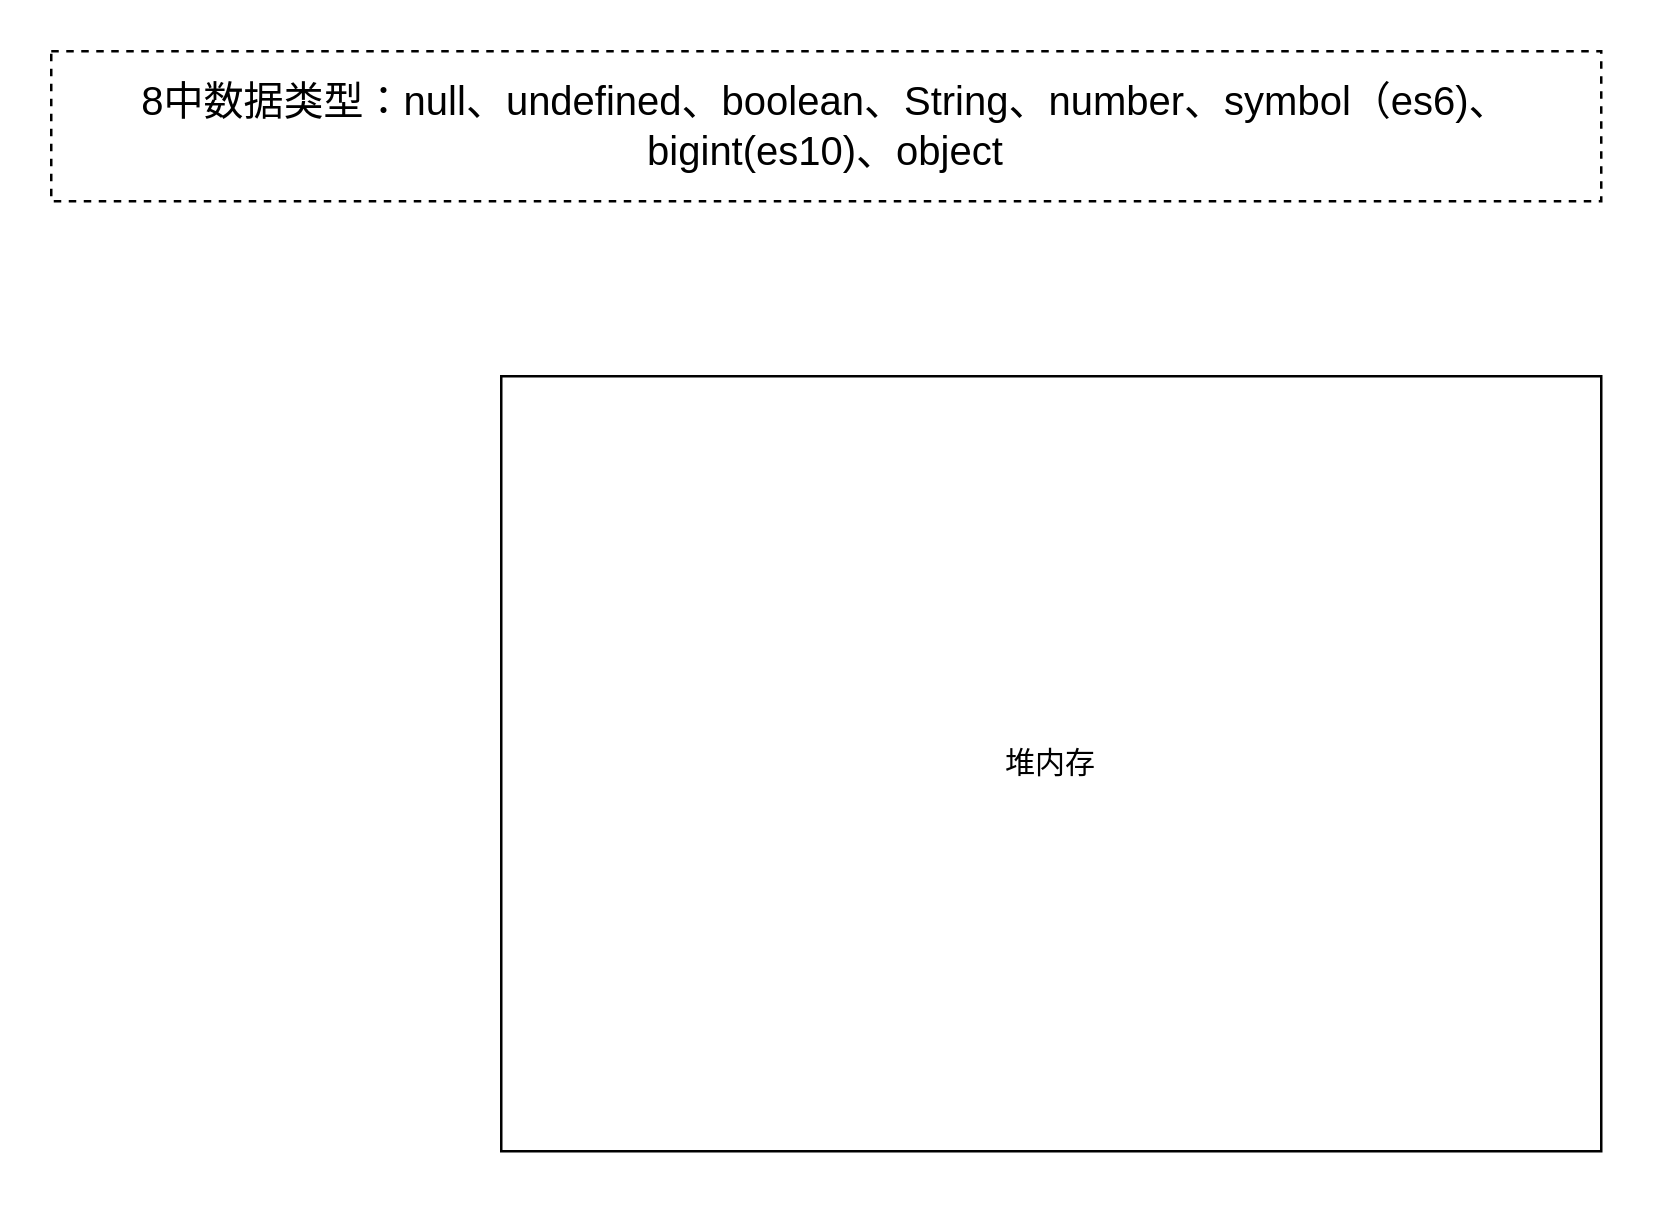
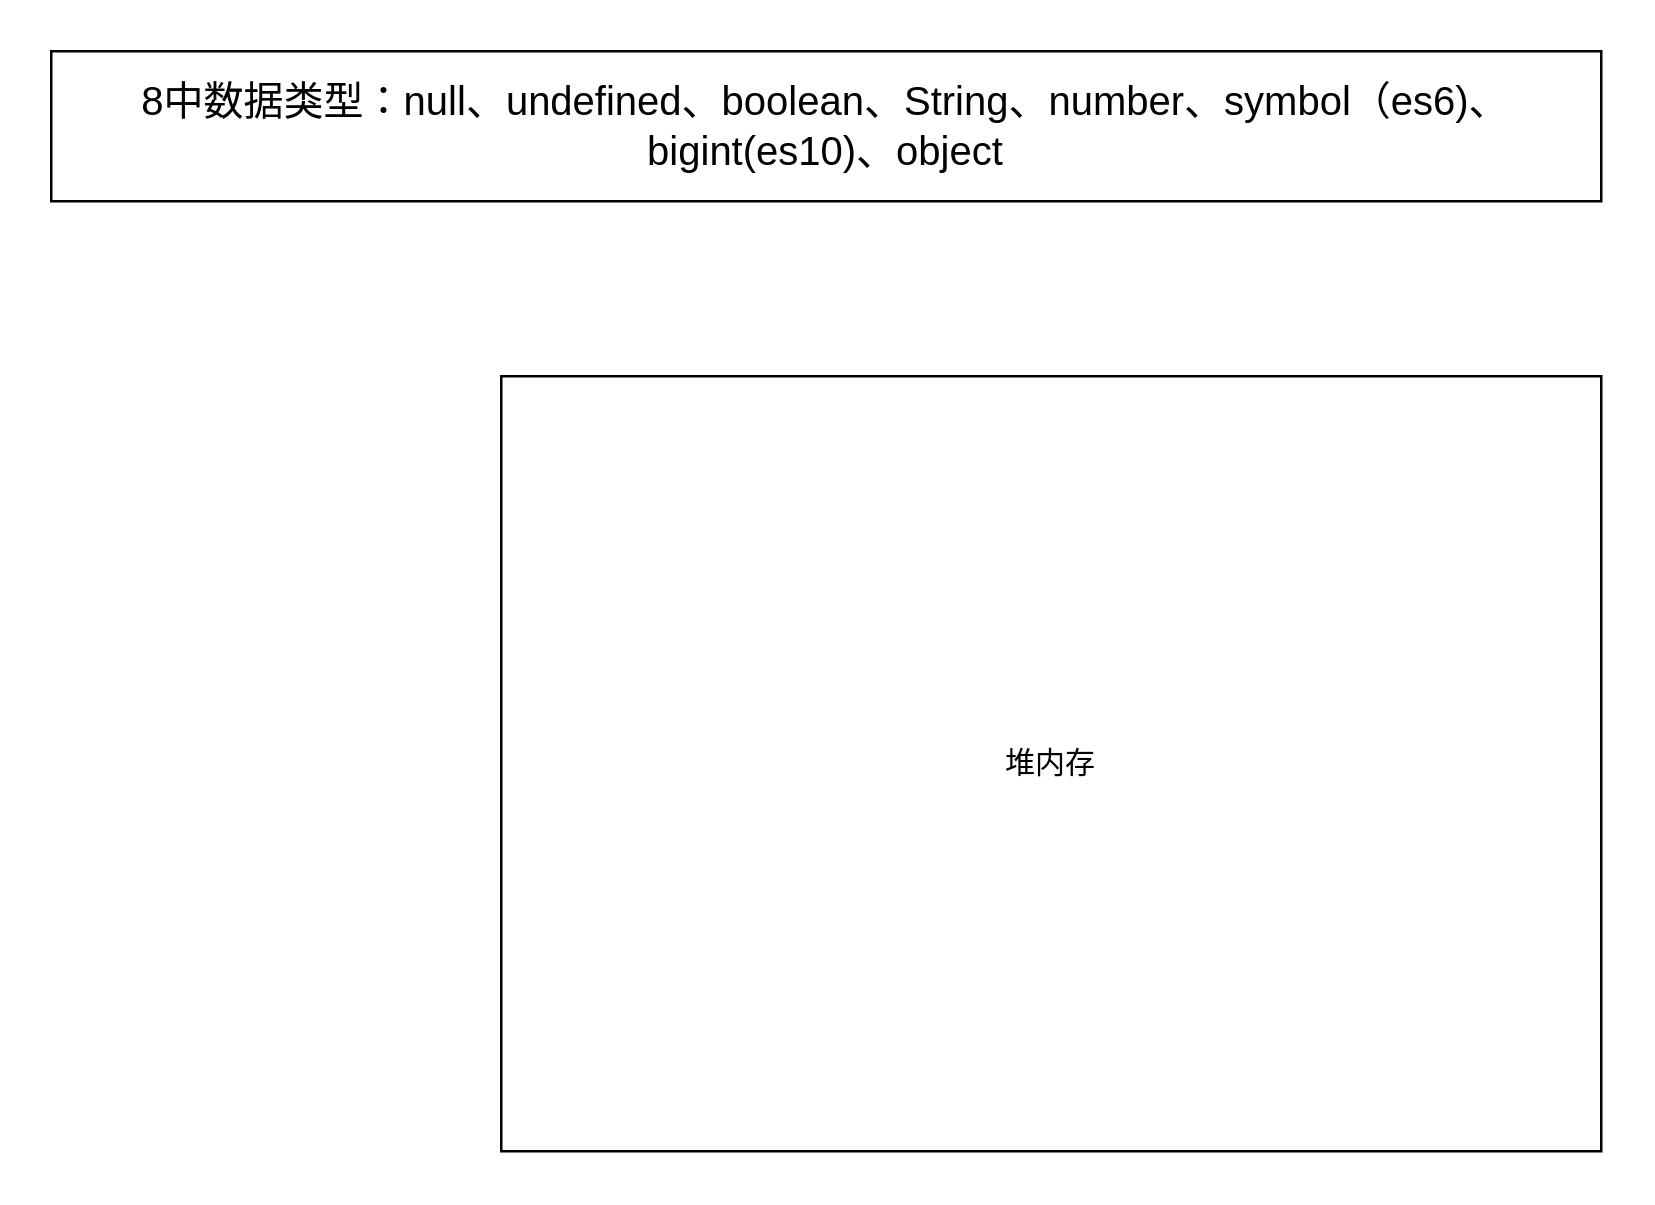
node "8中数据类型：null、undefined、boolean、String、number、symbol（es6)、bigint(es10)、object": style dashed -> solid
